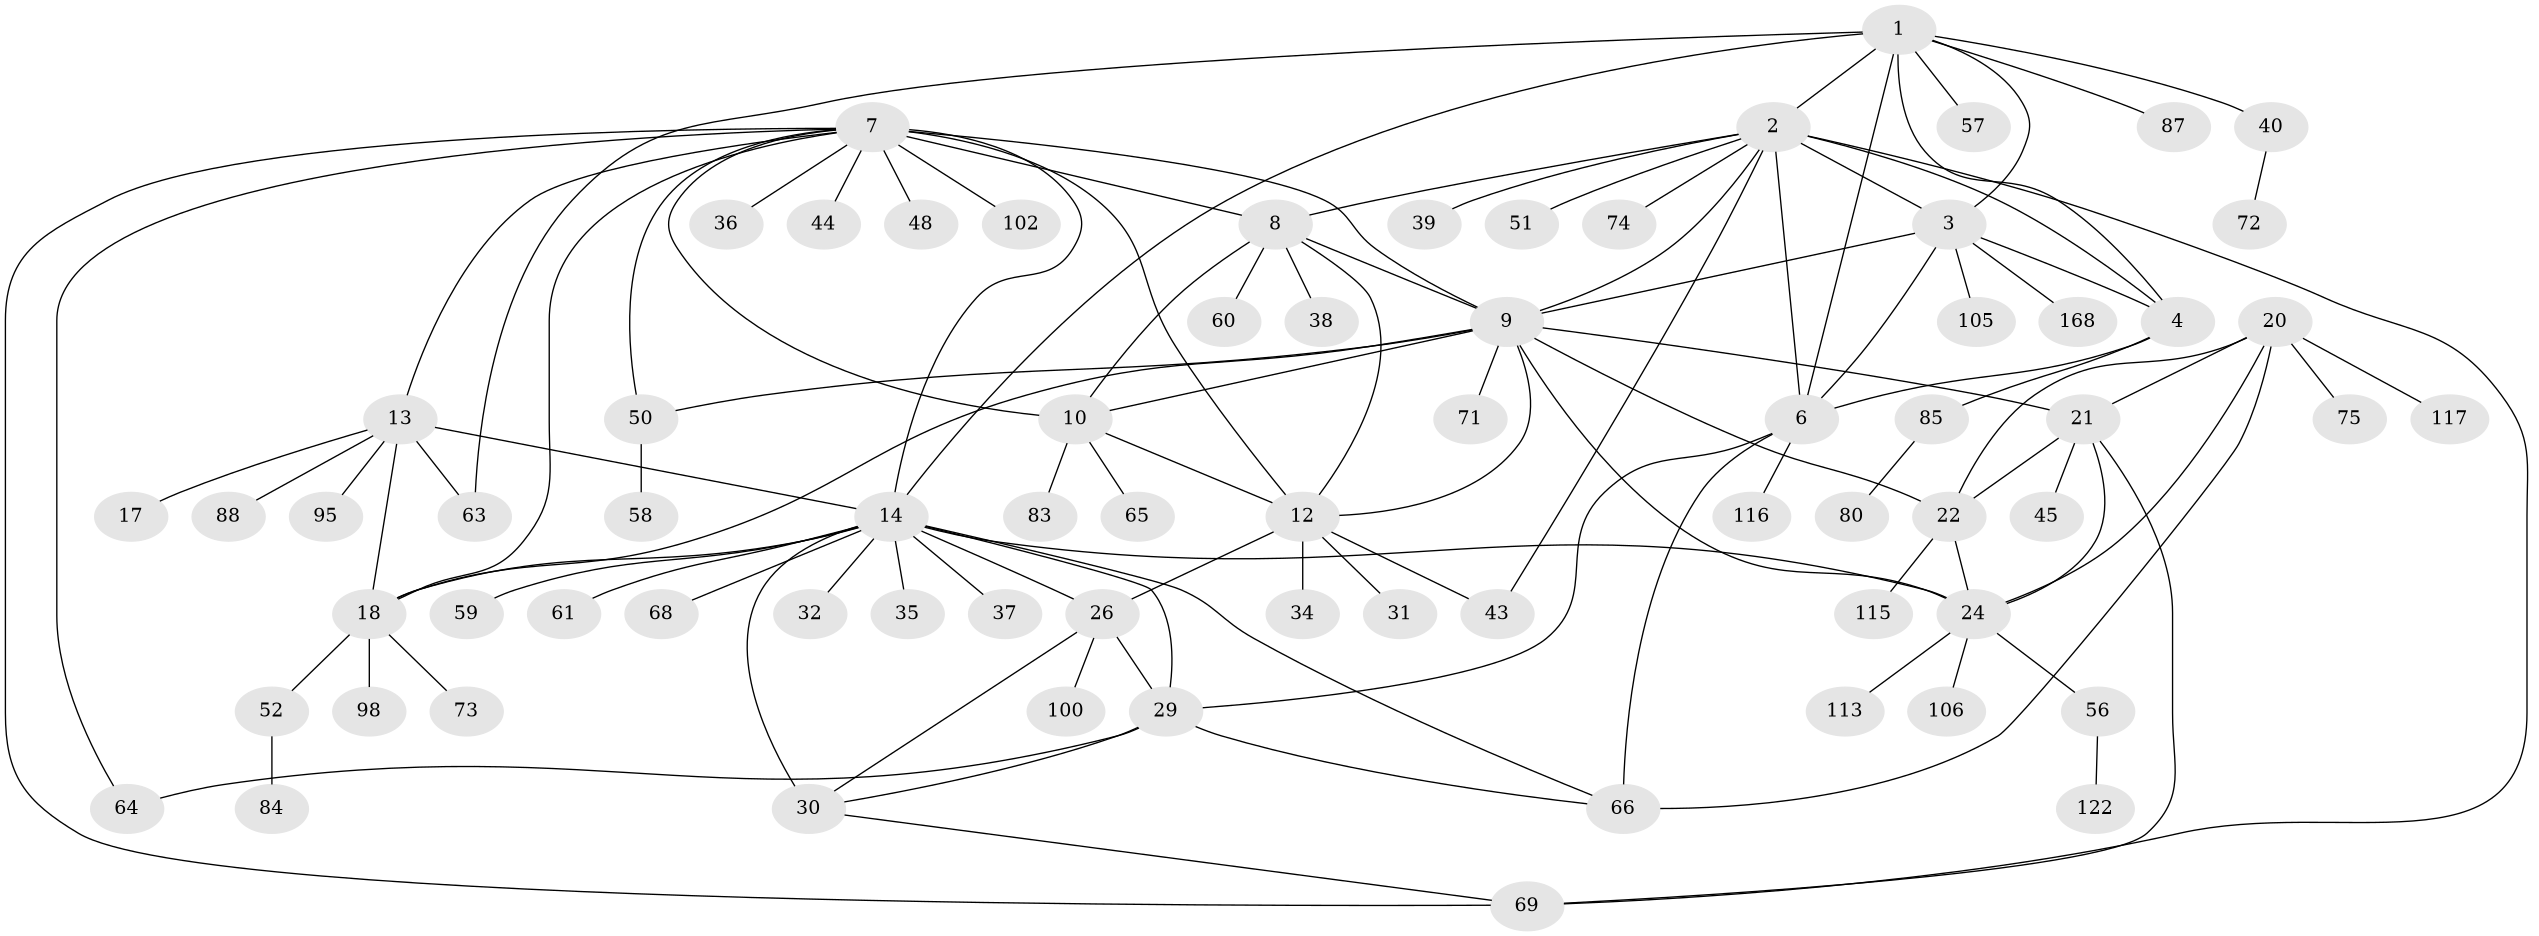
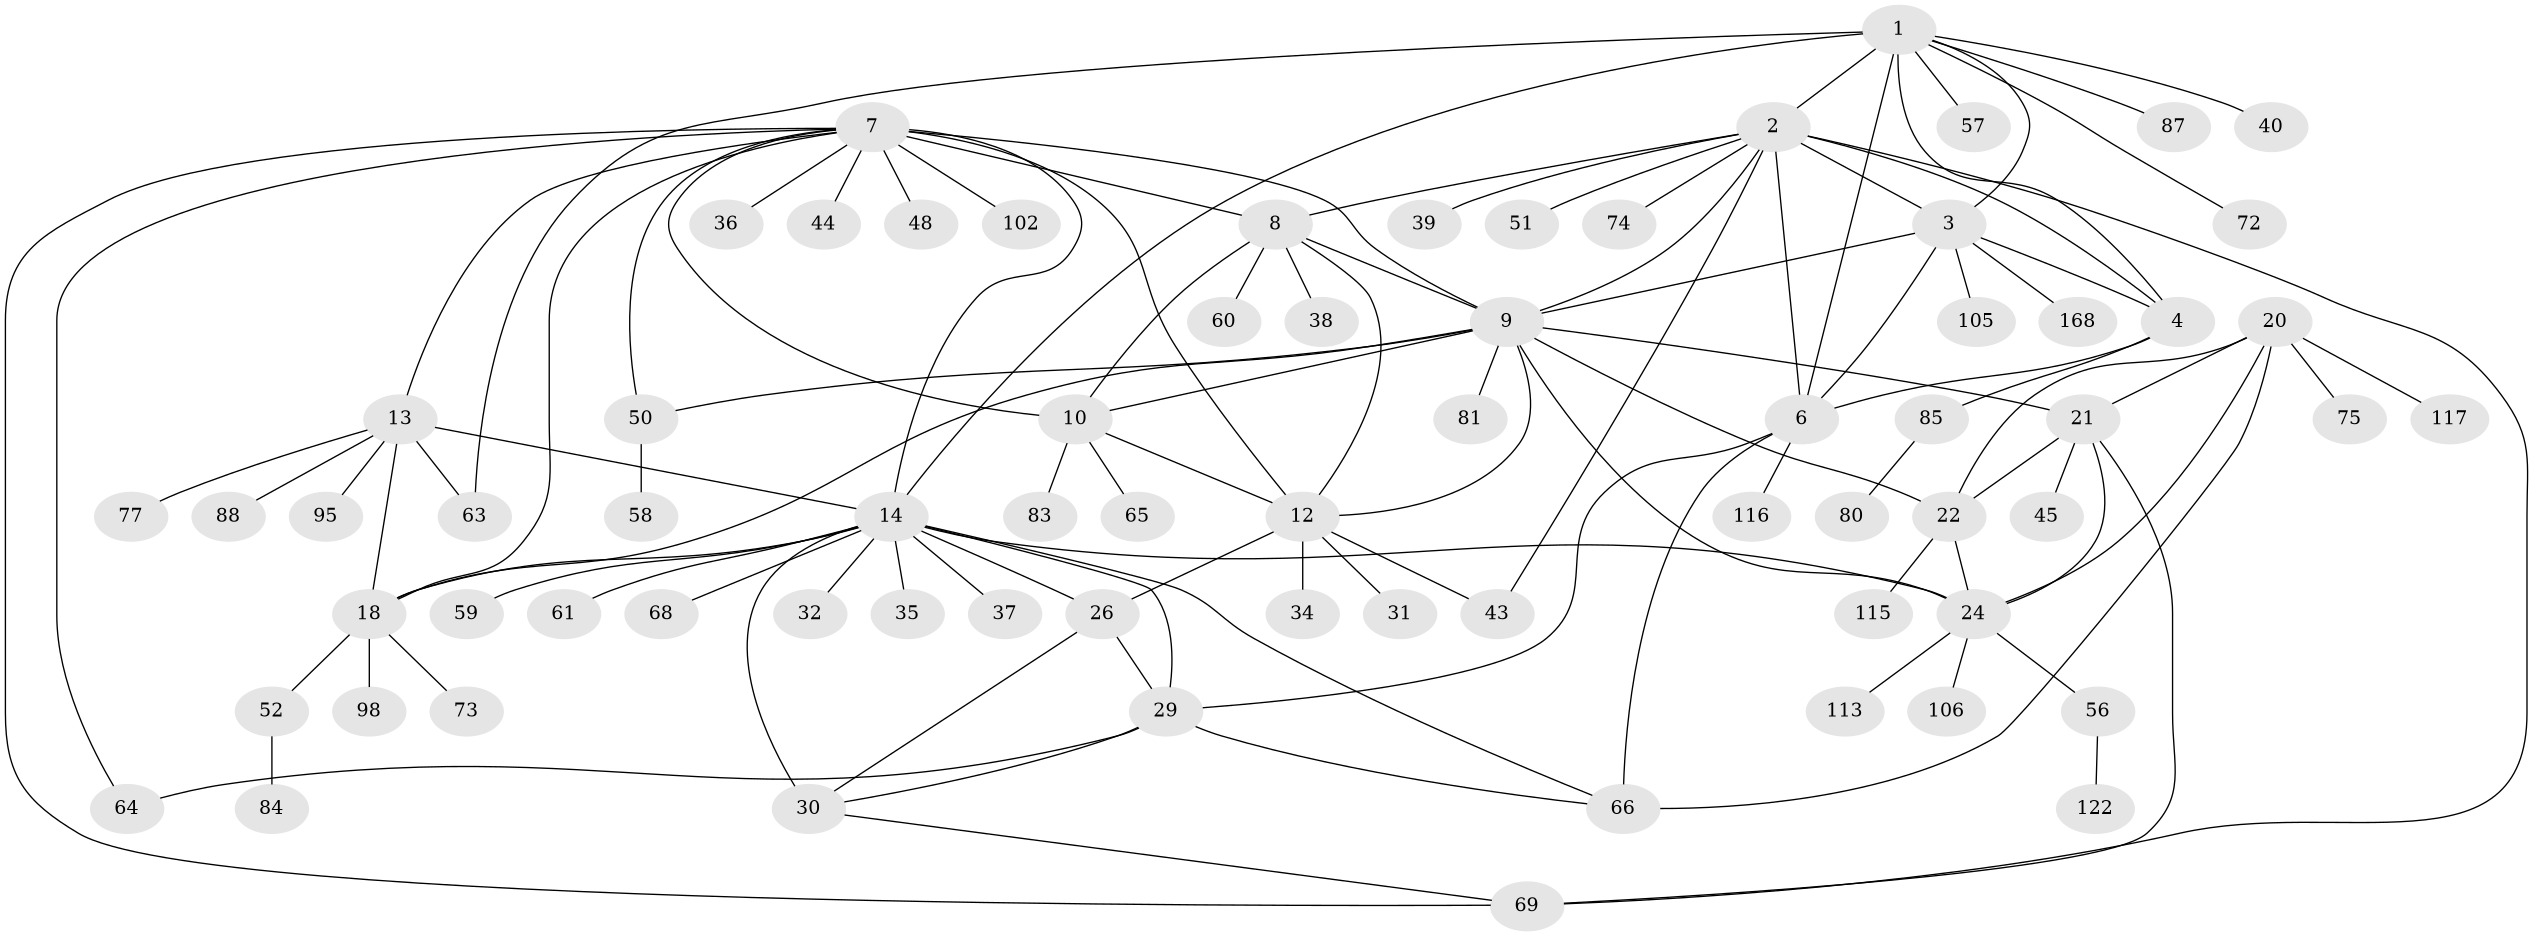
edge "40" -- "72": now "1" -- "72"
node "71": label "71" -> "81"
node "17": label "17" -> "77"
node "100": removed
